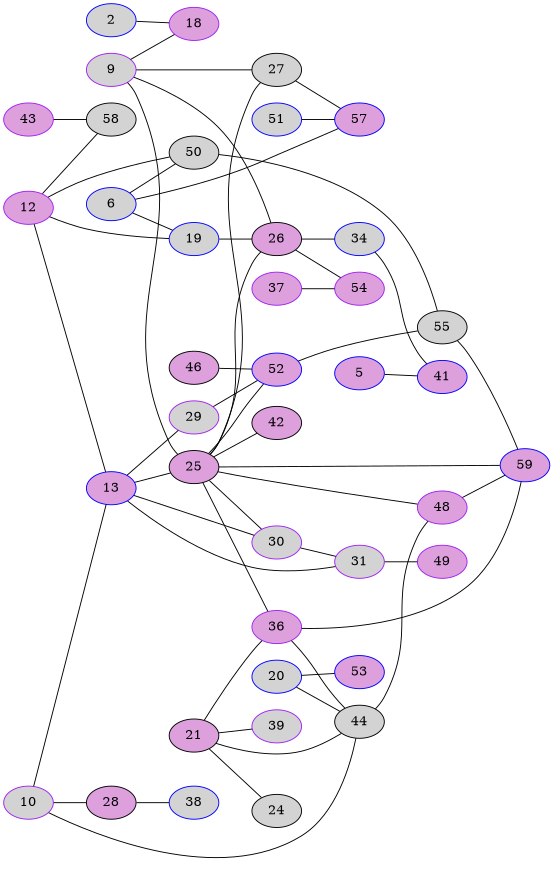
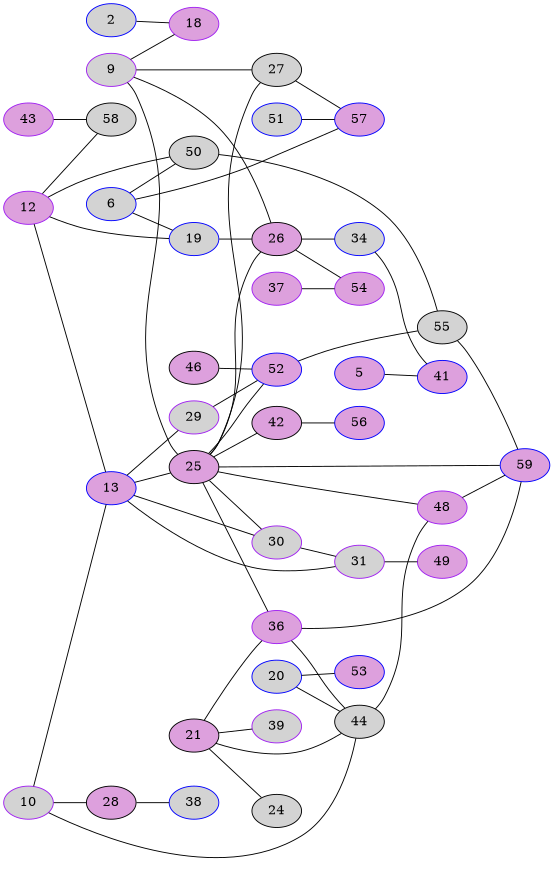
node "56": added
